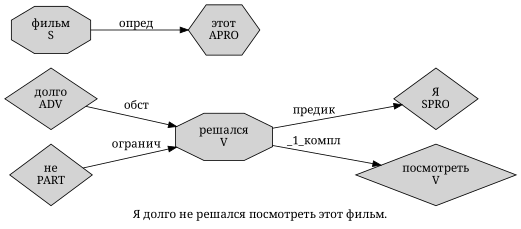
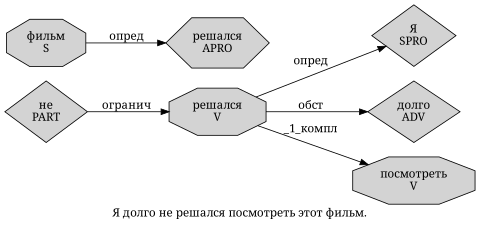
node "этот APRO": label "этот APRO" -> "решался APRO"
edge "решался V" -> "Я SPRO": label "предик" -> "опред"
edge "долго ADV" -> "решался V": reversed
node "посмотреть V": shape diamond -> octagon
